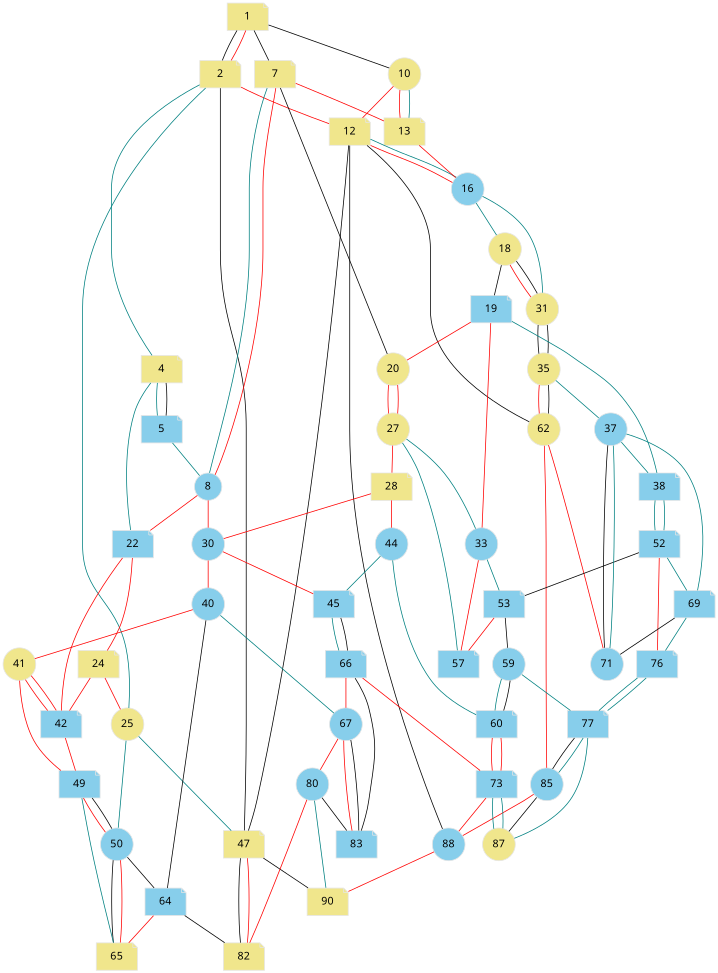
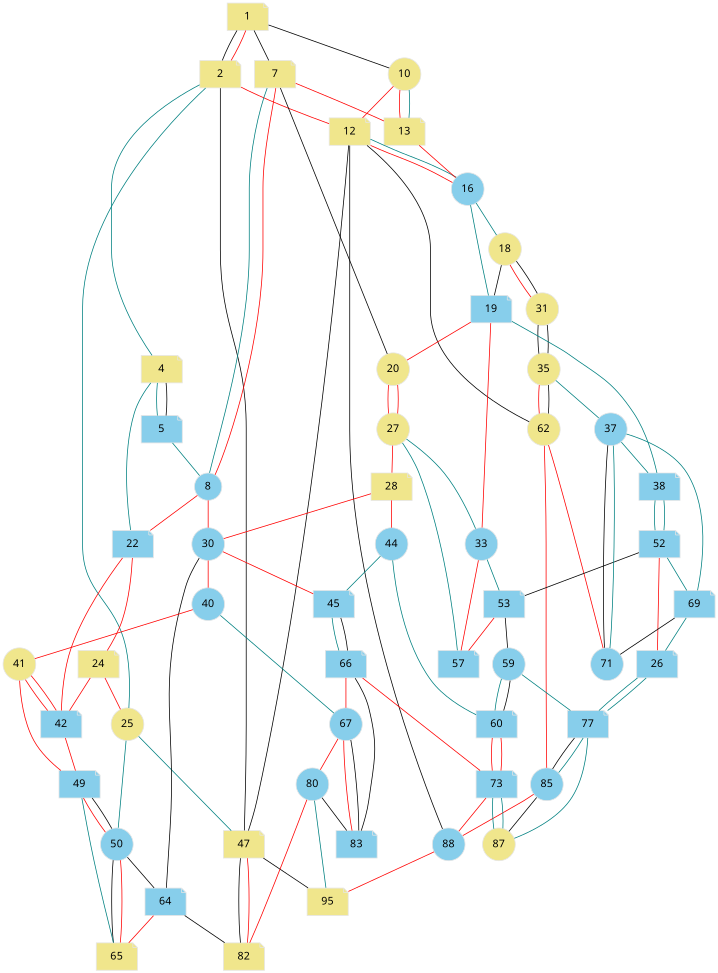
edge "16" -- "31": now "16" -- "19"
node "76": label "76" -> "26"
edge "40" -- "64": now "30" -- "64"
node "90": label "90" -> "95"
